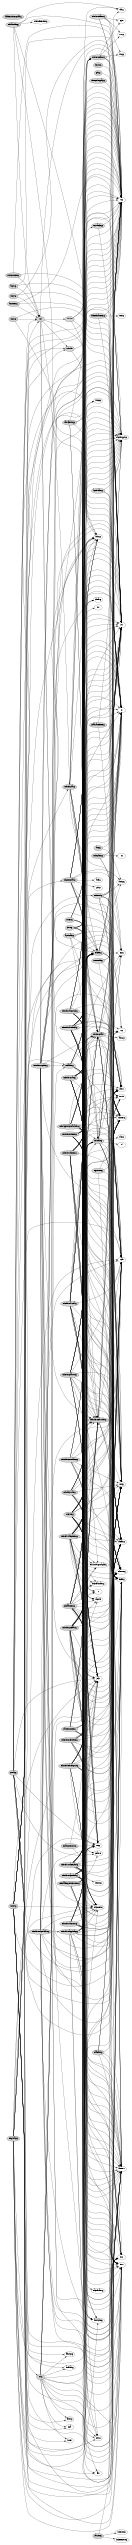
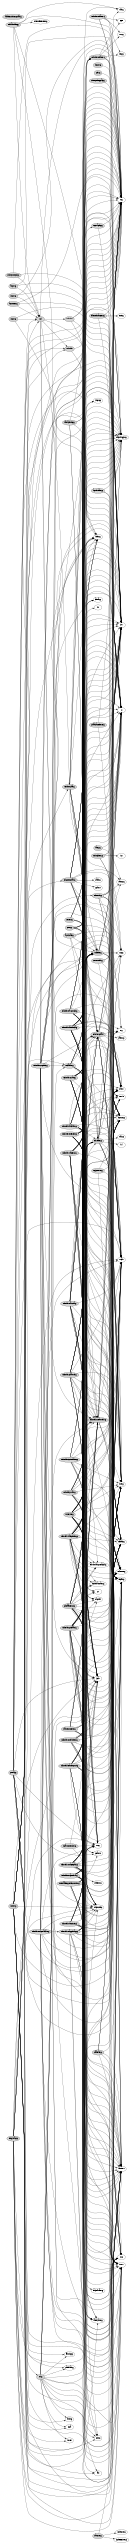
node "omf/storageArbitrage/solarCashflow.py": label "omf/storageArbitrage/solarCashflow.py" -> "omf/models/solarCashflow.py"
